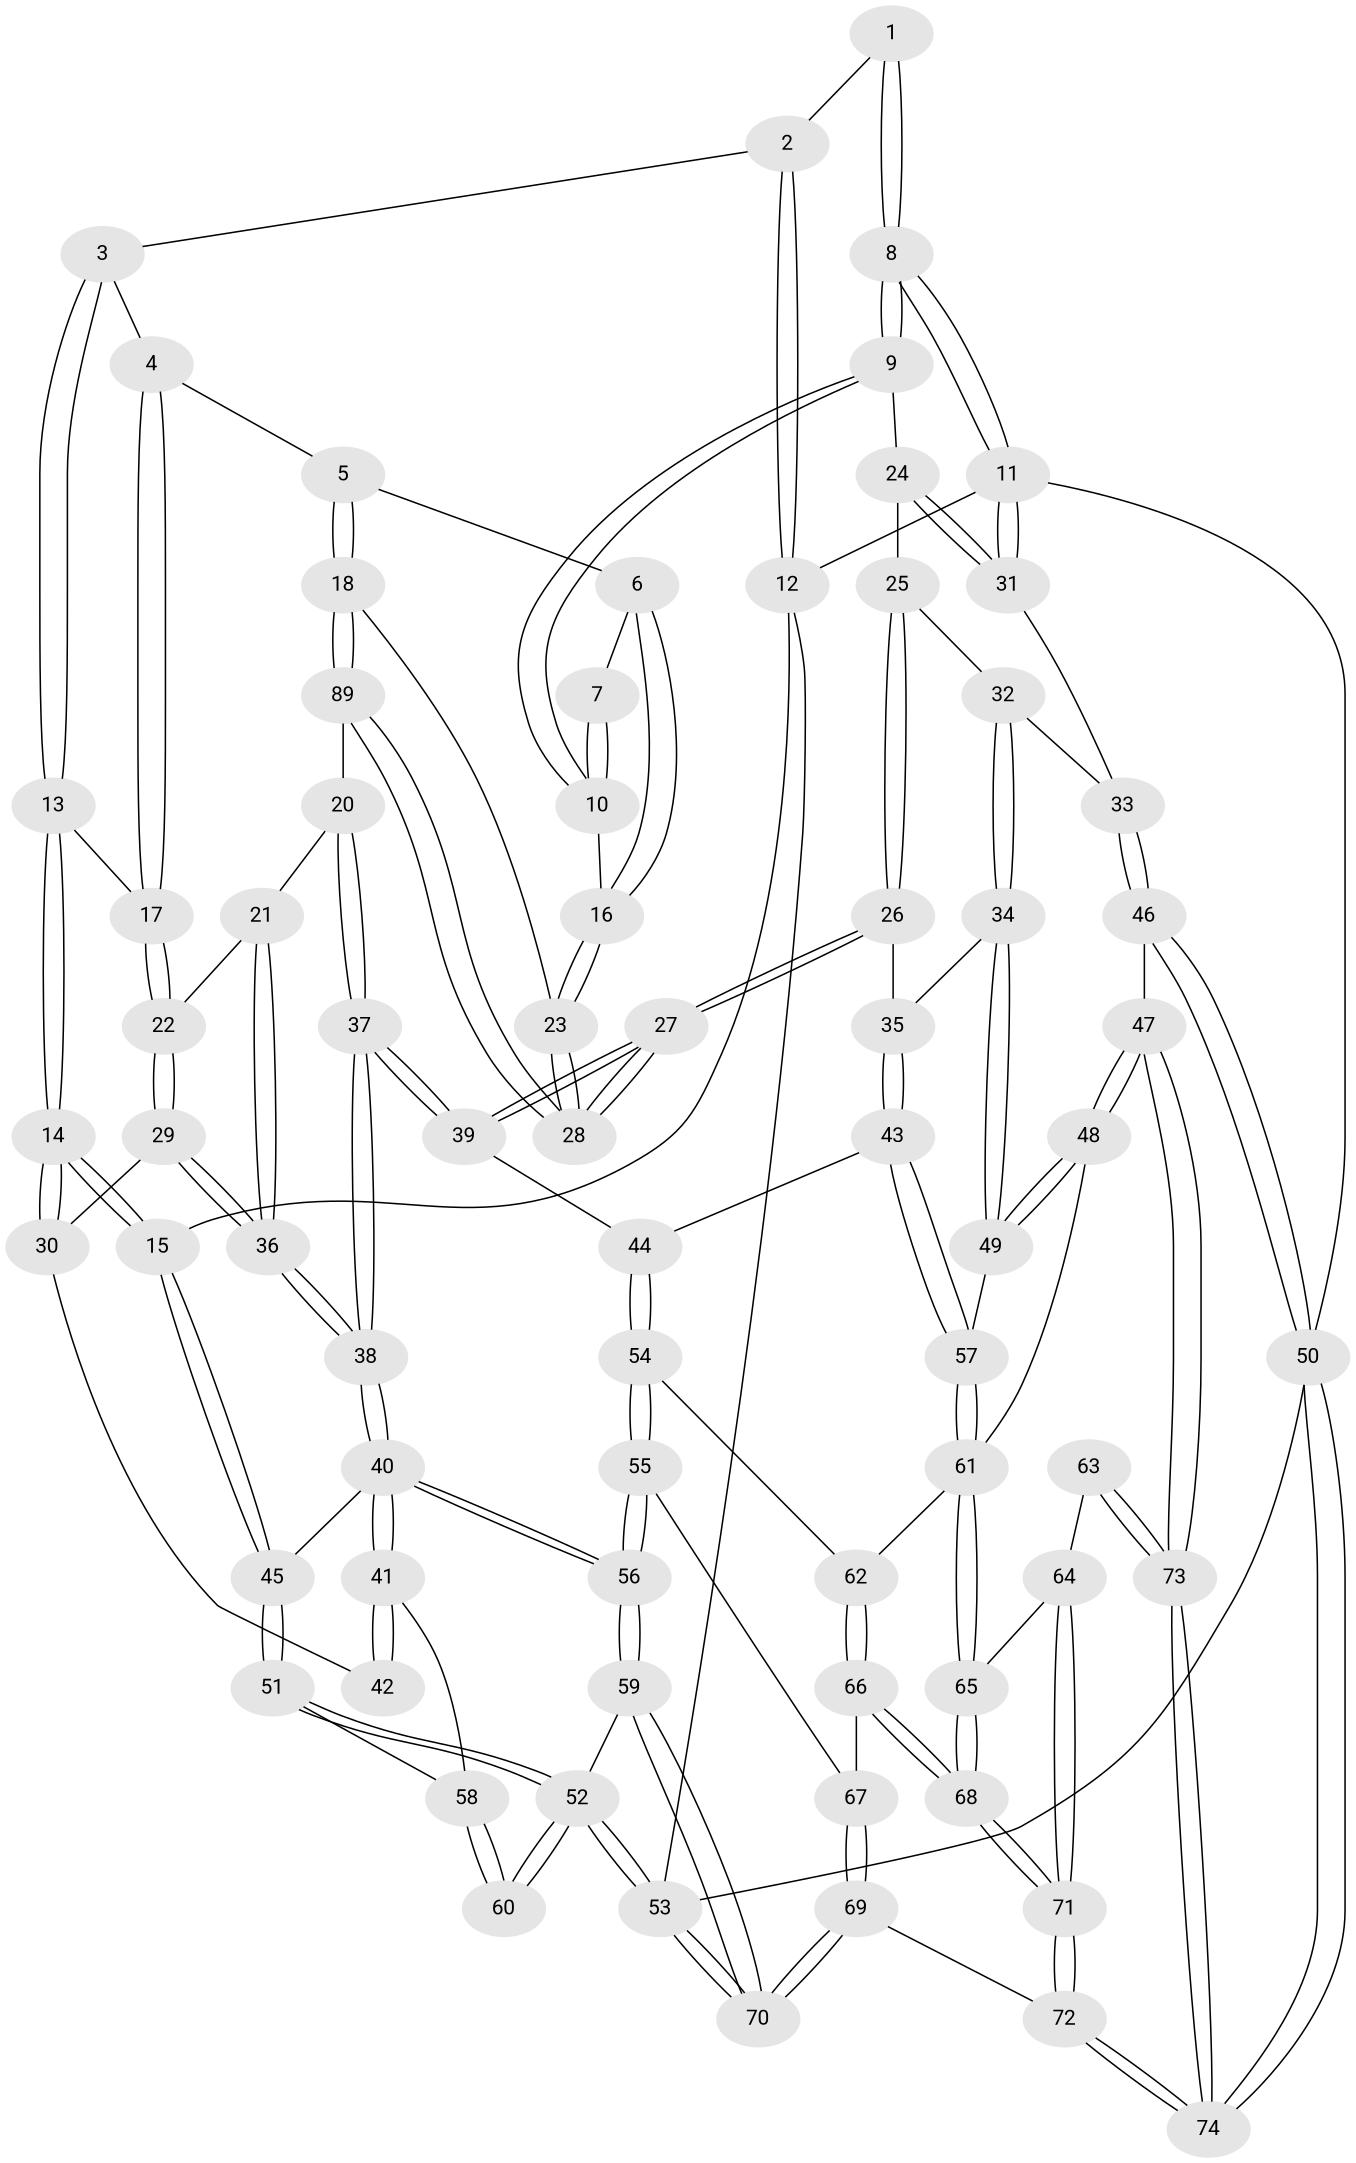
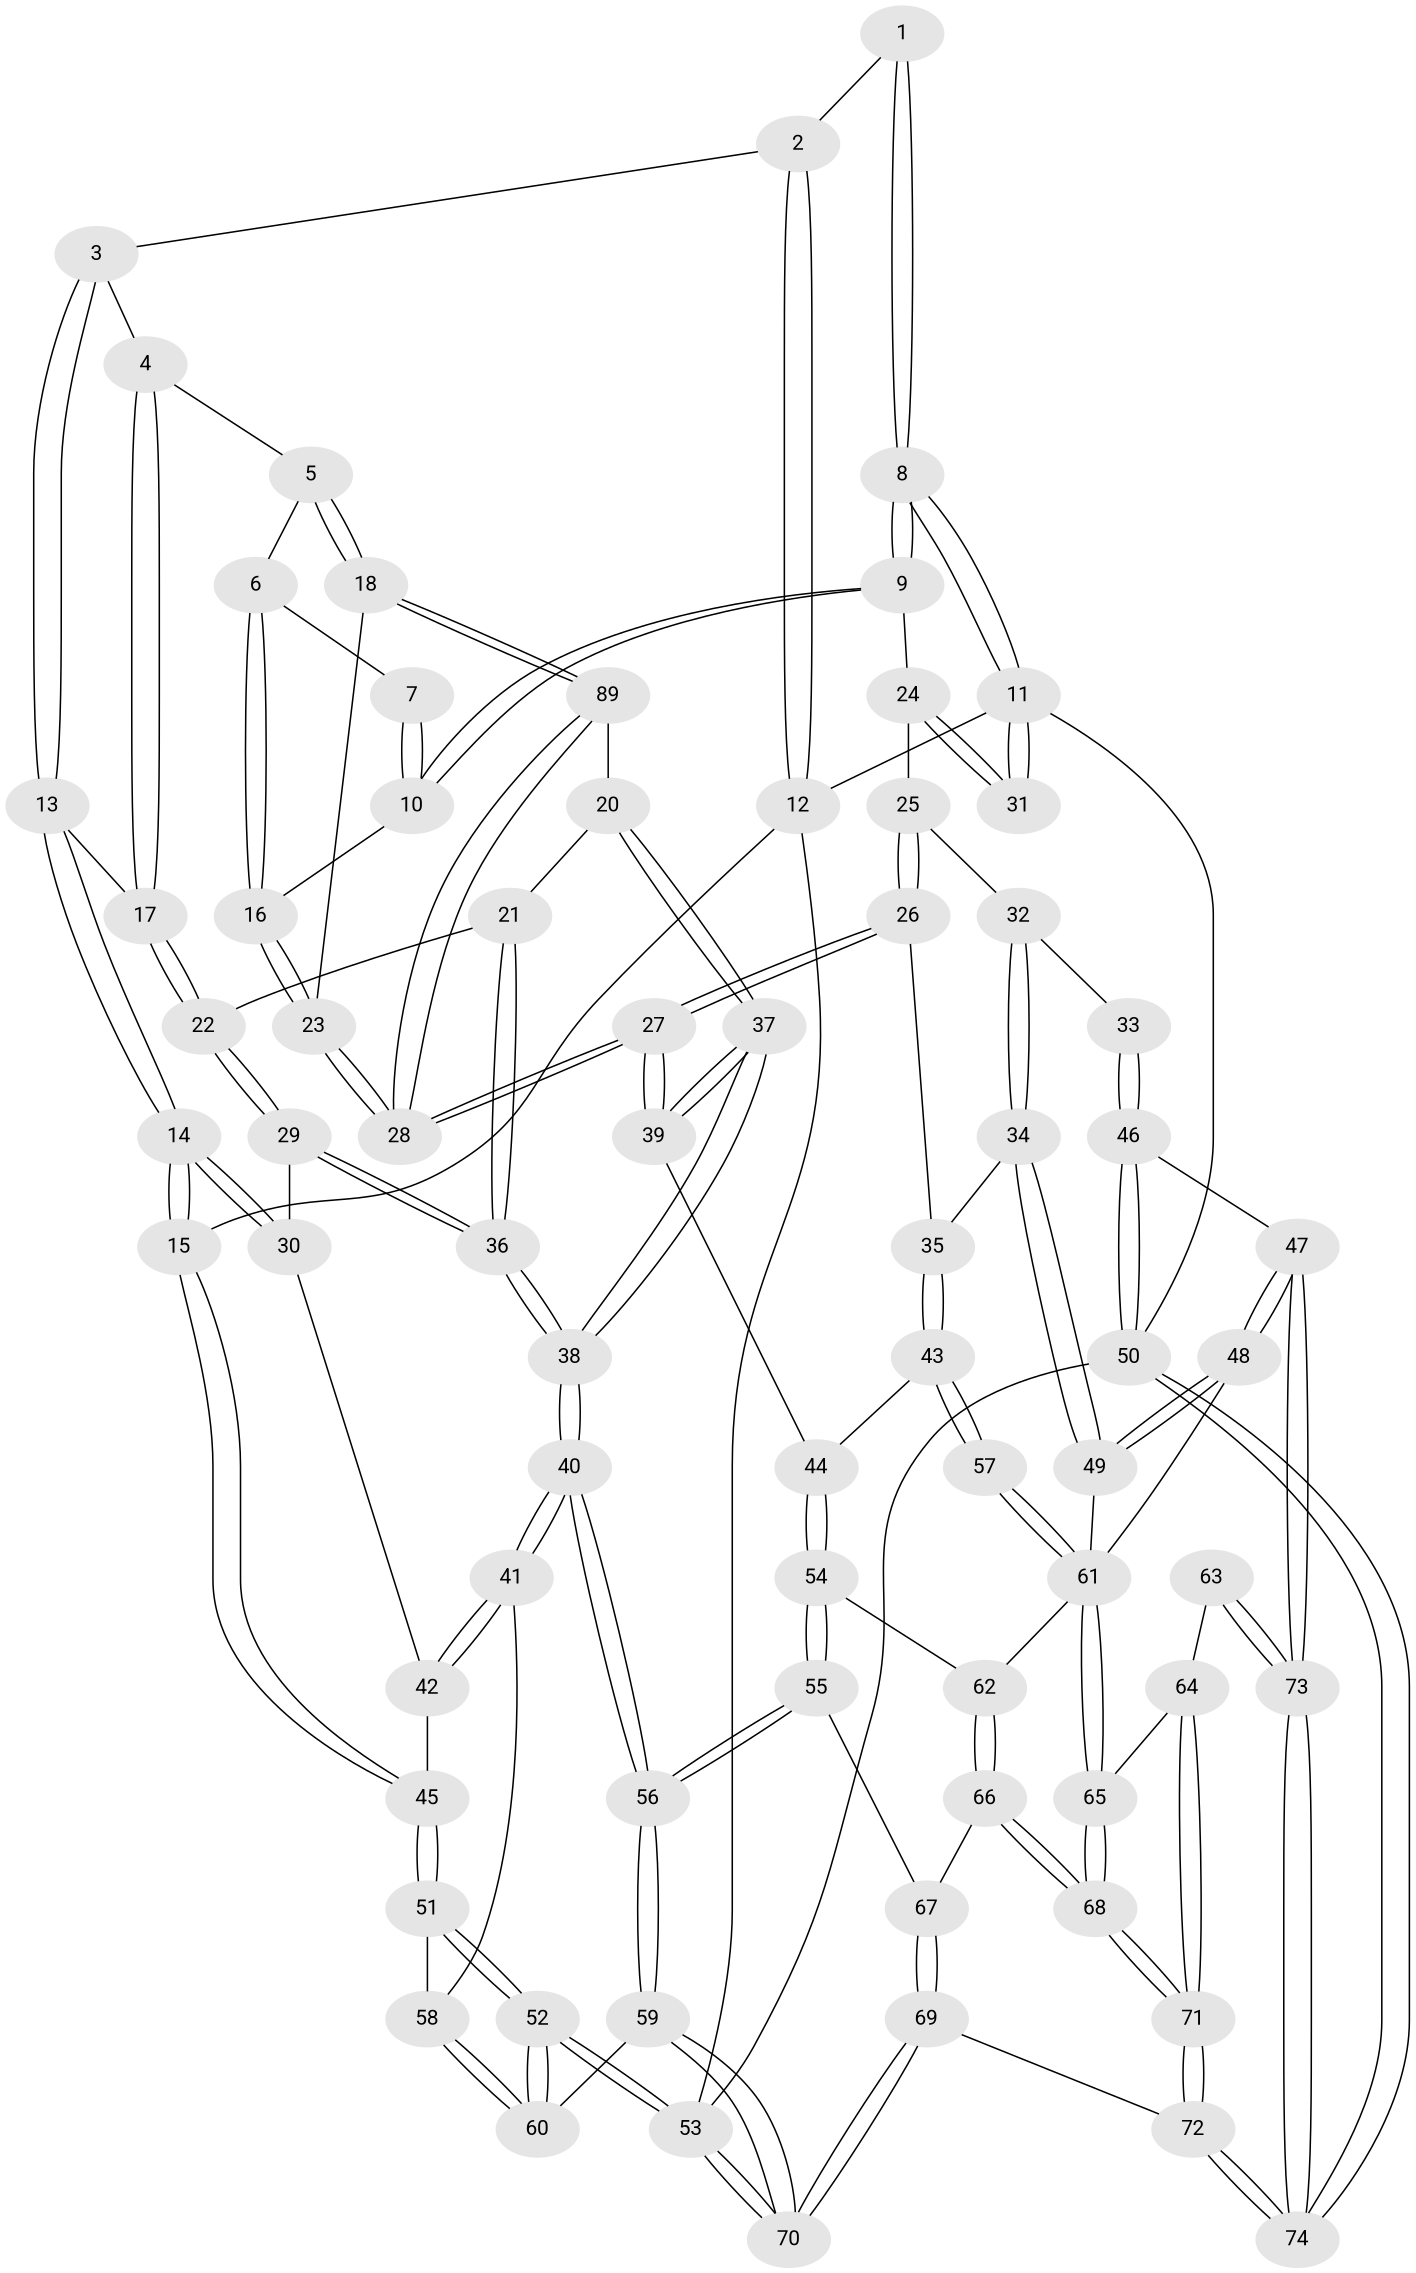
edge "31" -- "33": removed
edge "49" -- "57": now "49" -- "61"
edge "40" -- "45": now "42" -- "45"
edge "59" -- "52": now "59" -- "60"
